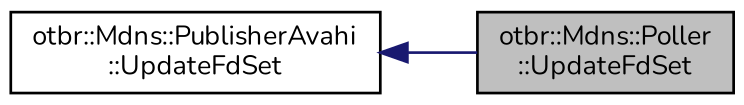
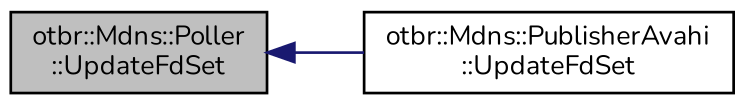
edge "otbr::Mdns::Poller ::UpdateFdSet" -> "otbr::Mdns::PublisherAvahi ::UpdateFdSet": reversed
